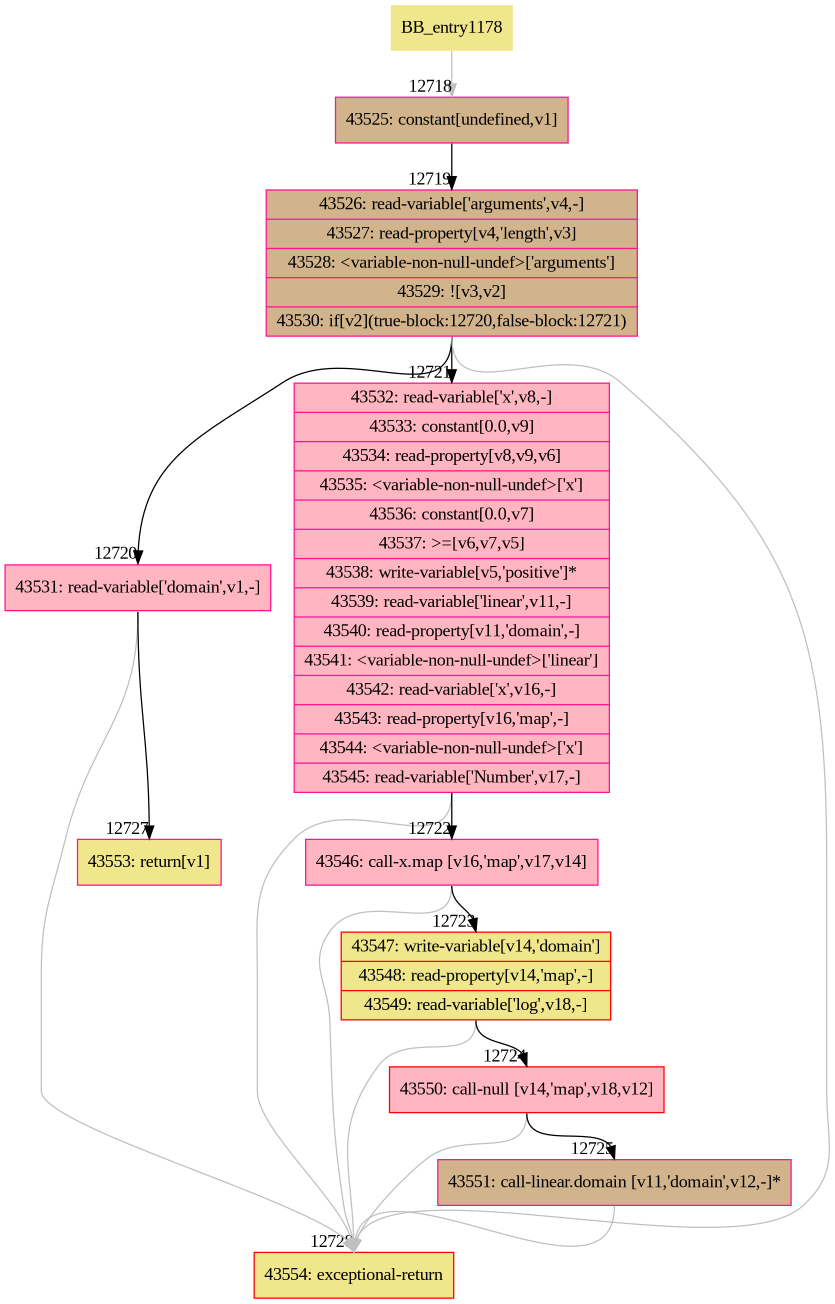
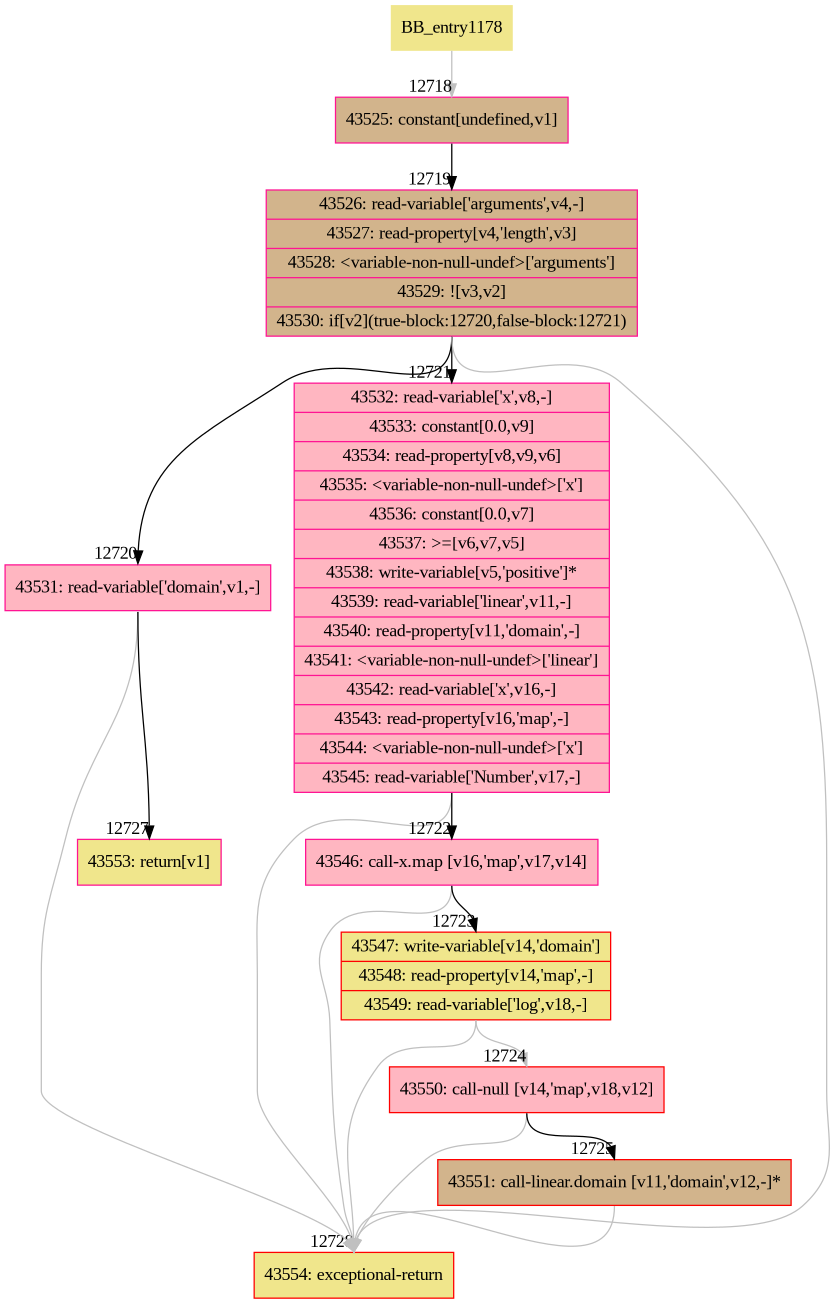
edge "43547: write-variable[v14,'domain']" -> "43550: call-null [v14,'map',v18,v12]": color black -> gray
node "43551: call-linear.domain [v11,'domain',v12,-]*": color deeppink -> red
